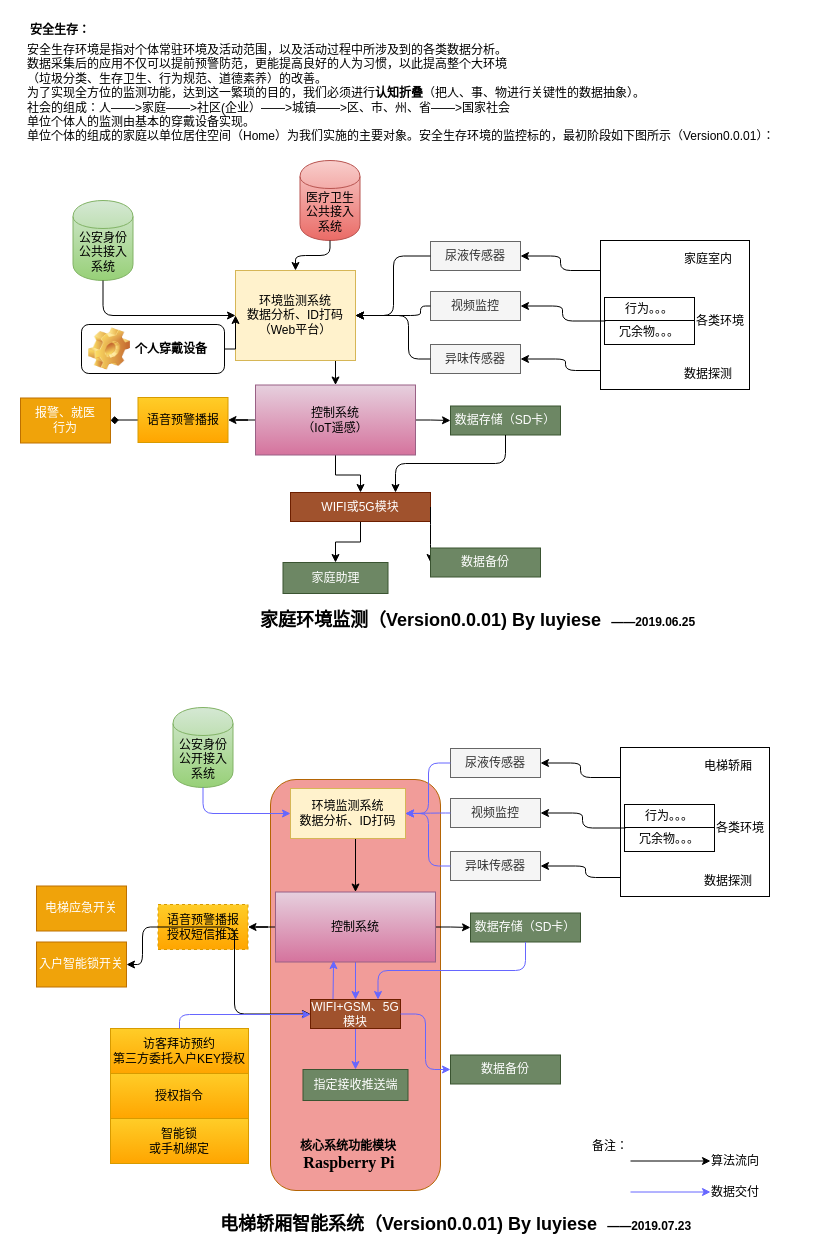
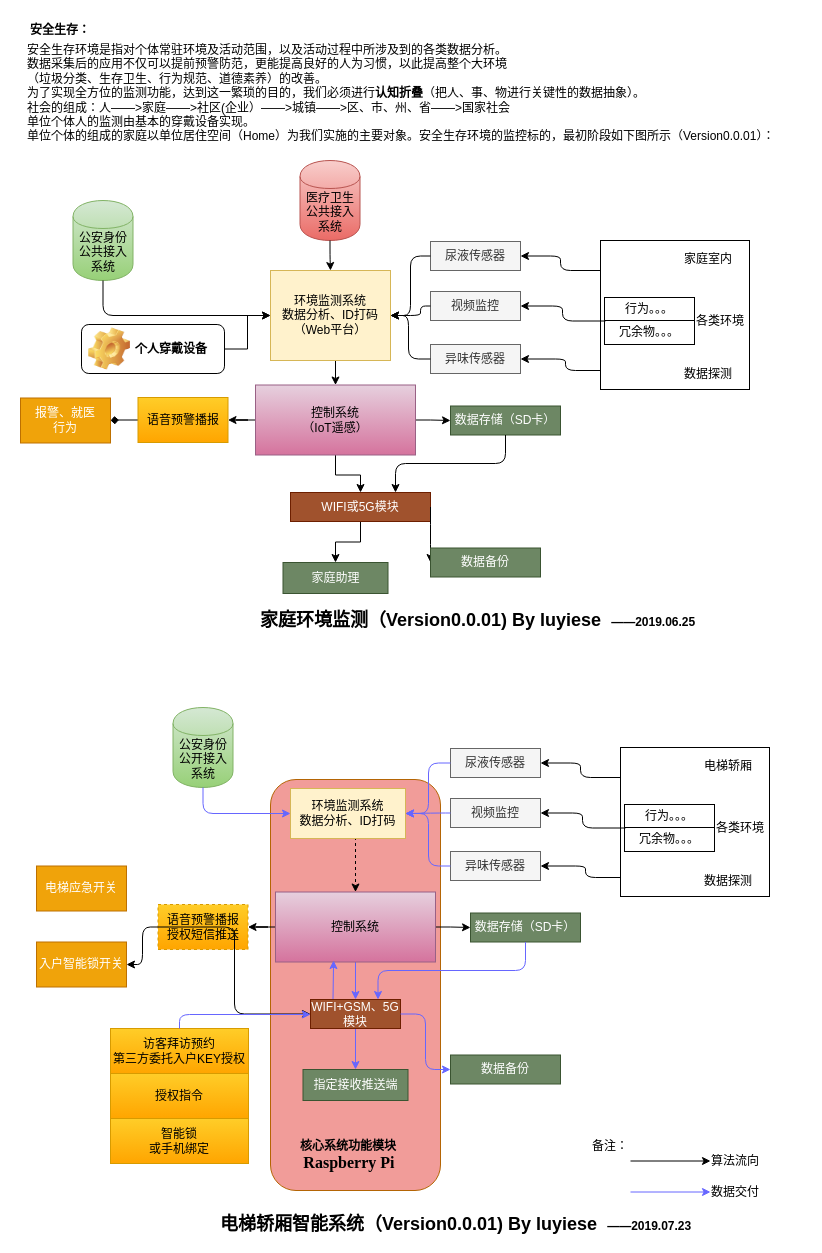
node "环境监测系统 数据分析、ID打码 （Web平台）": moved (296, 316) -> (331, 316)
edge "环境监测系统 数据分析、ID打码" -> "控制系统": style solid -> dashed
node "电梯应急开关": moved (82, 909) -> (82, 889)
